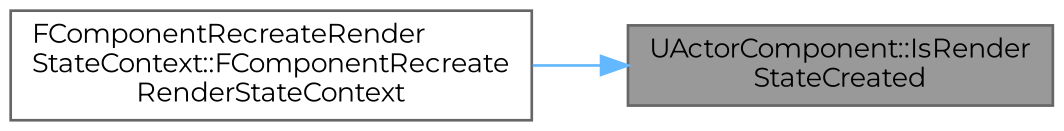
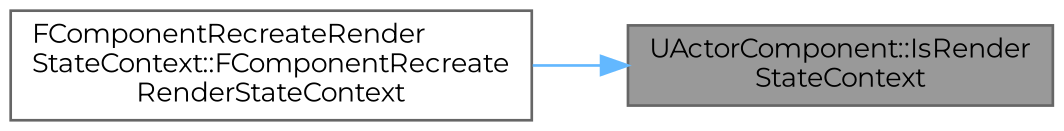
node "UActorComponent::IsRender StateCreated": label "UActorComponent::IsRender StateCreated" -> "UActorComponent::IsRender StateContext"
